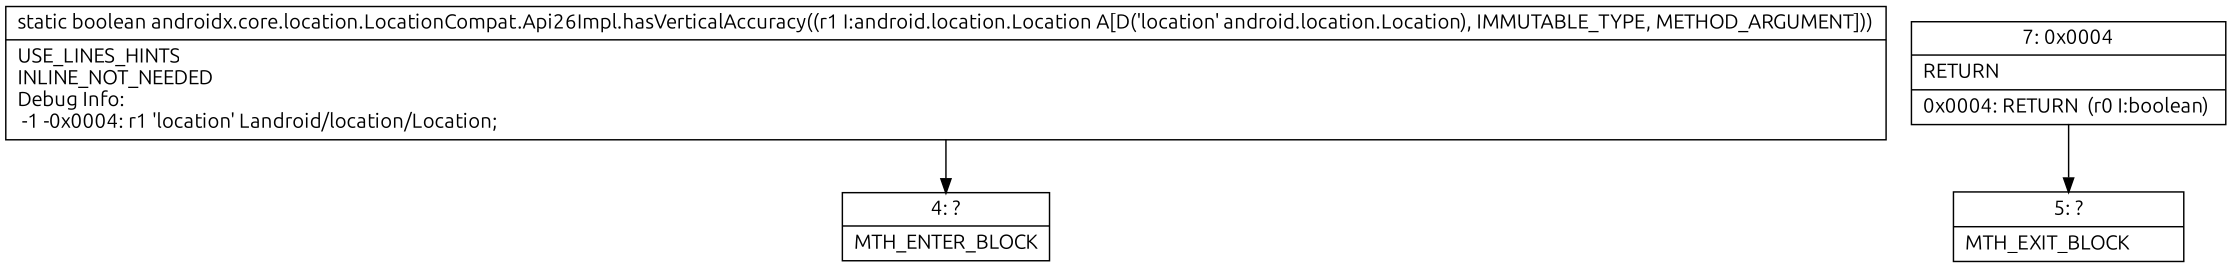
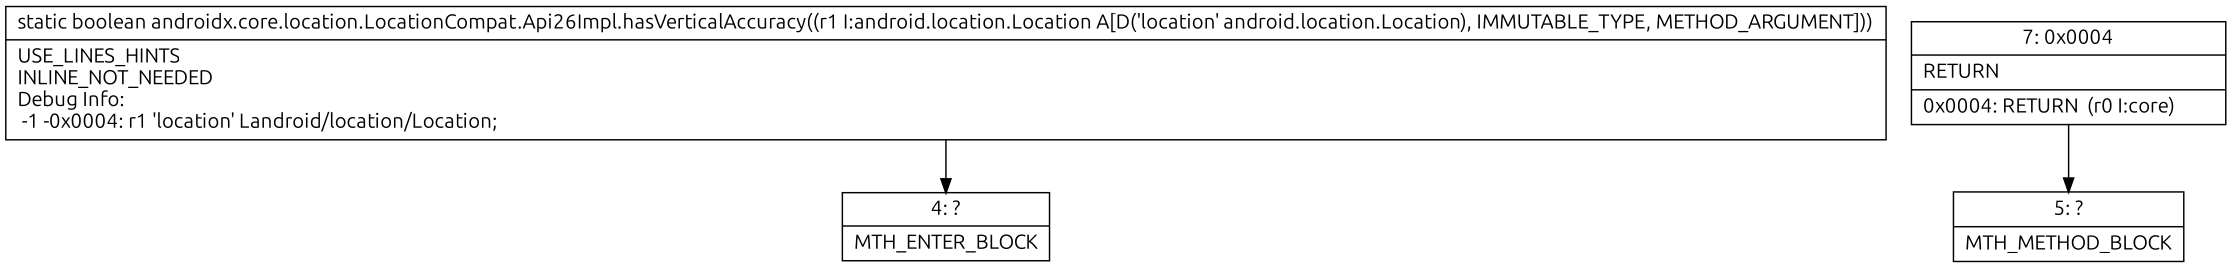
node "7: 0x0004": text "0x0004: RETURN  (r0 I:boolean)" -> "0x0004: RETURN  (r0 I:core)"
node "5: ?": text "MTH_EXIT_BLOCK" -> "MTH_METHOD_BLOCK"
